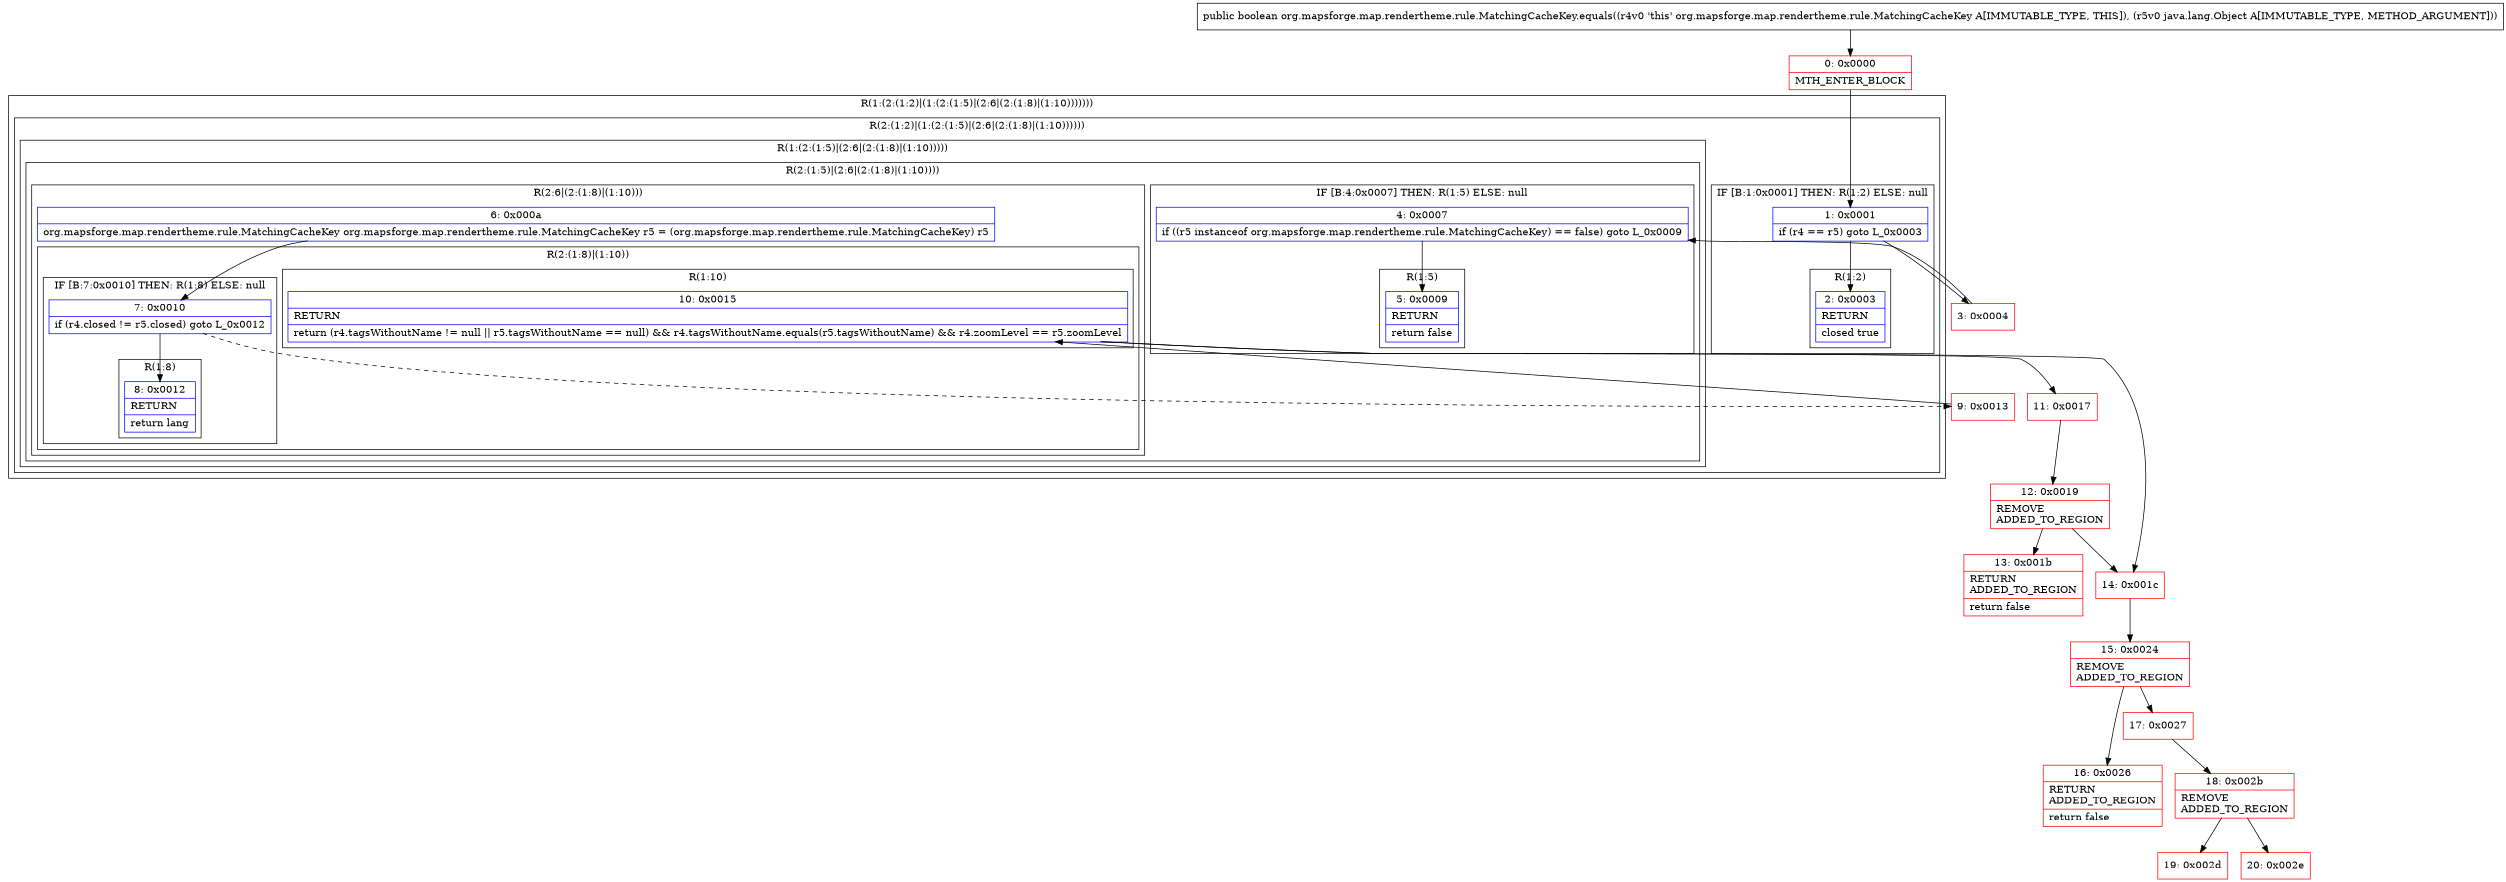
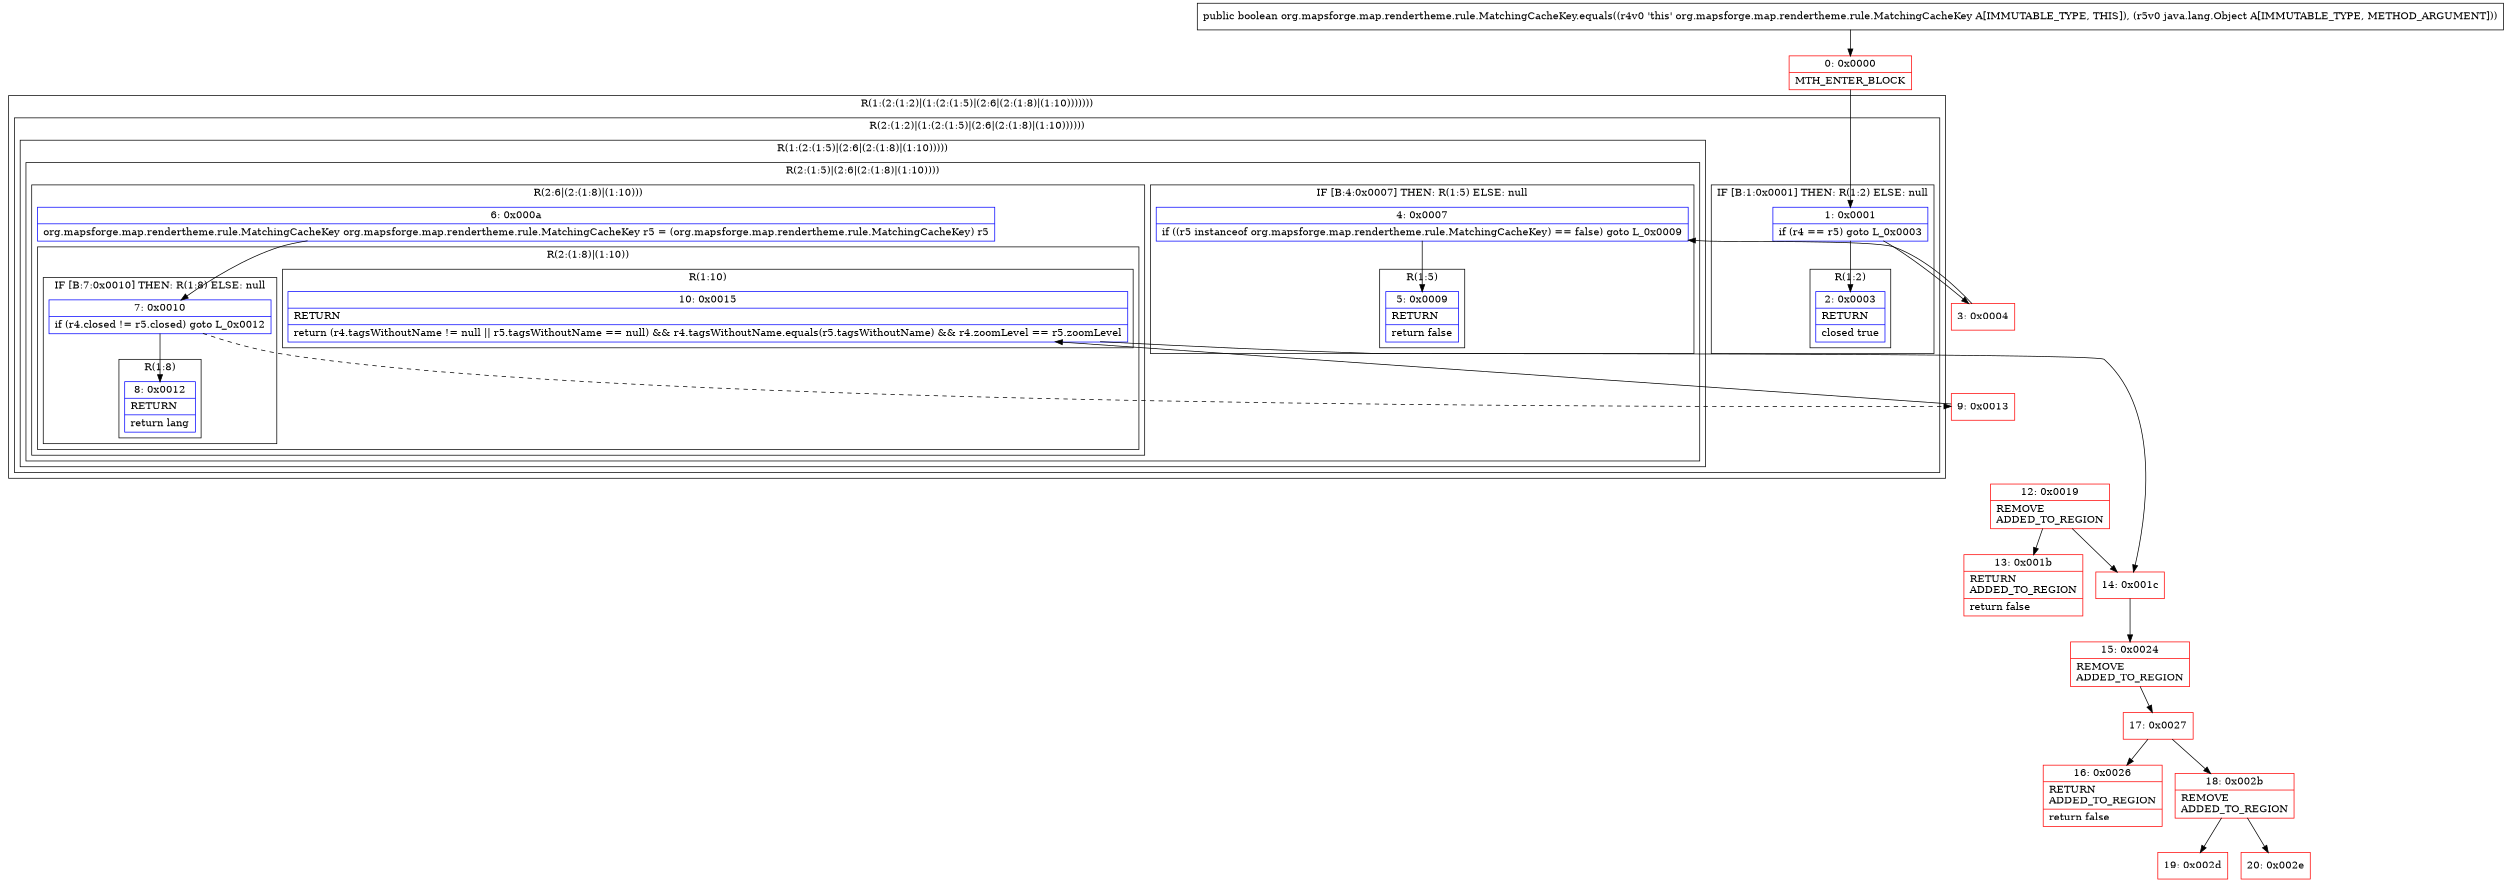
node "11: 0x0017": removed
edge "15: 0x0024" -> "16: 0x0026": now "17: 0x0027" -> "16: 0x0026"
